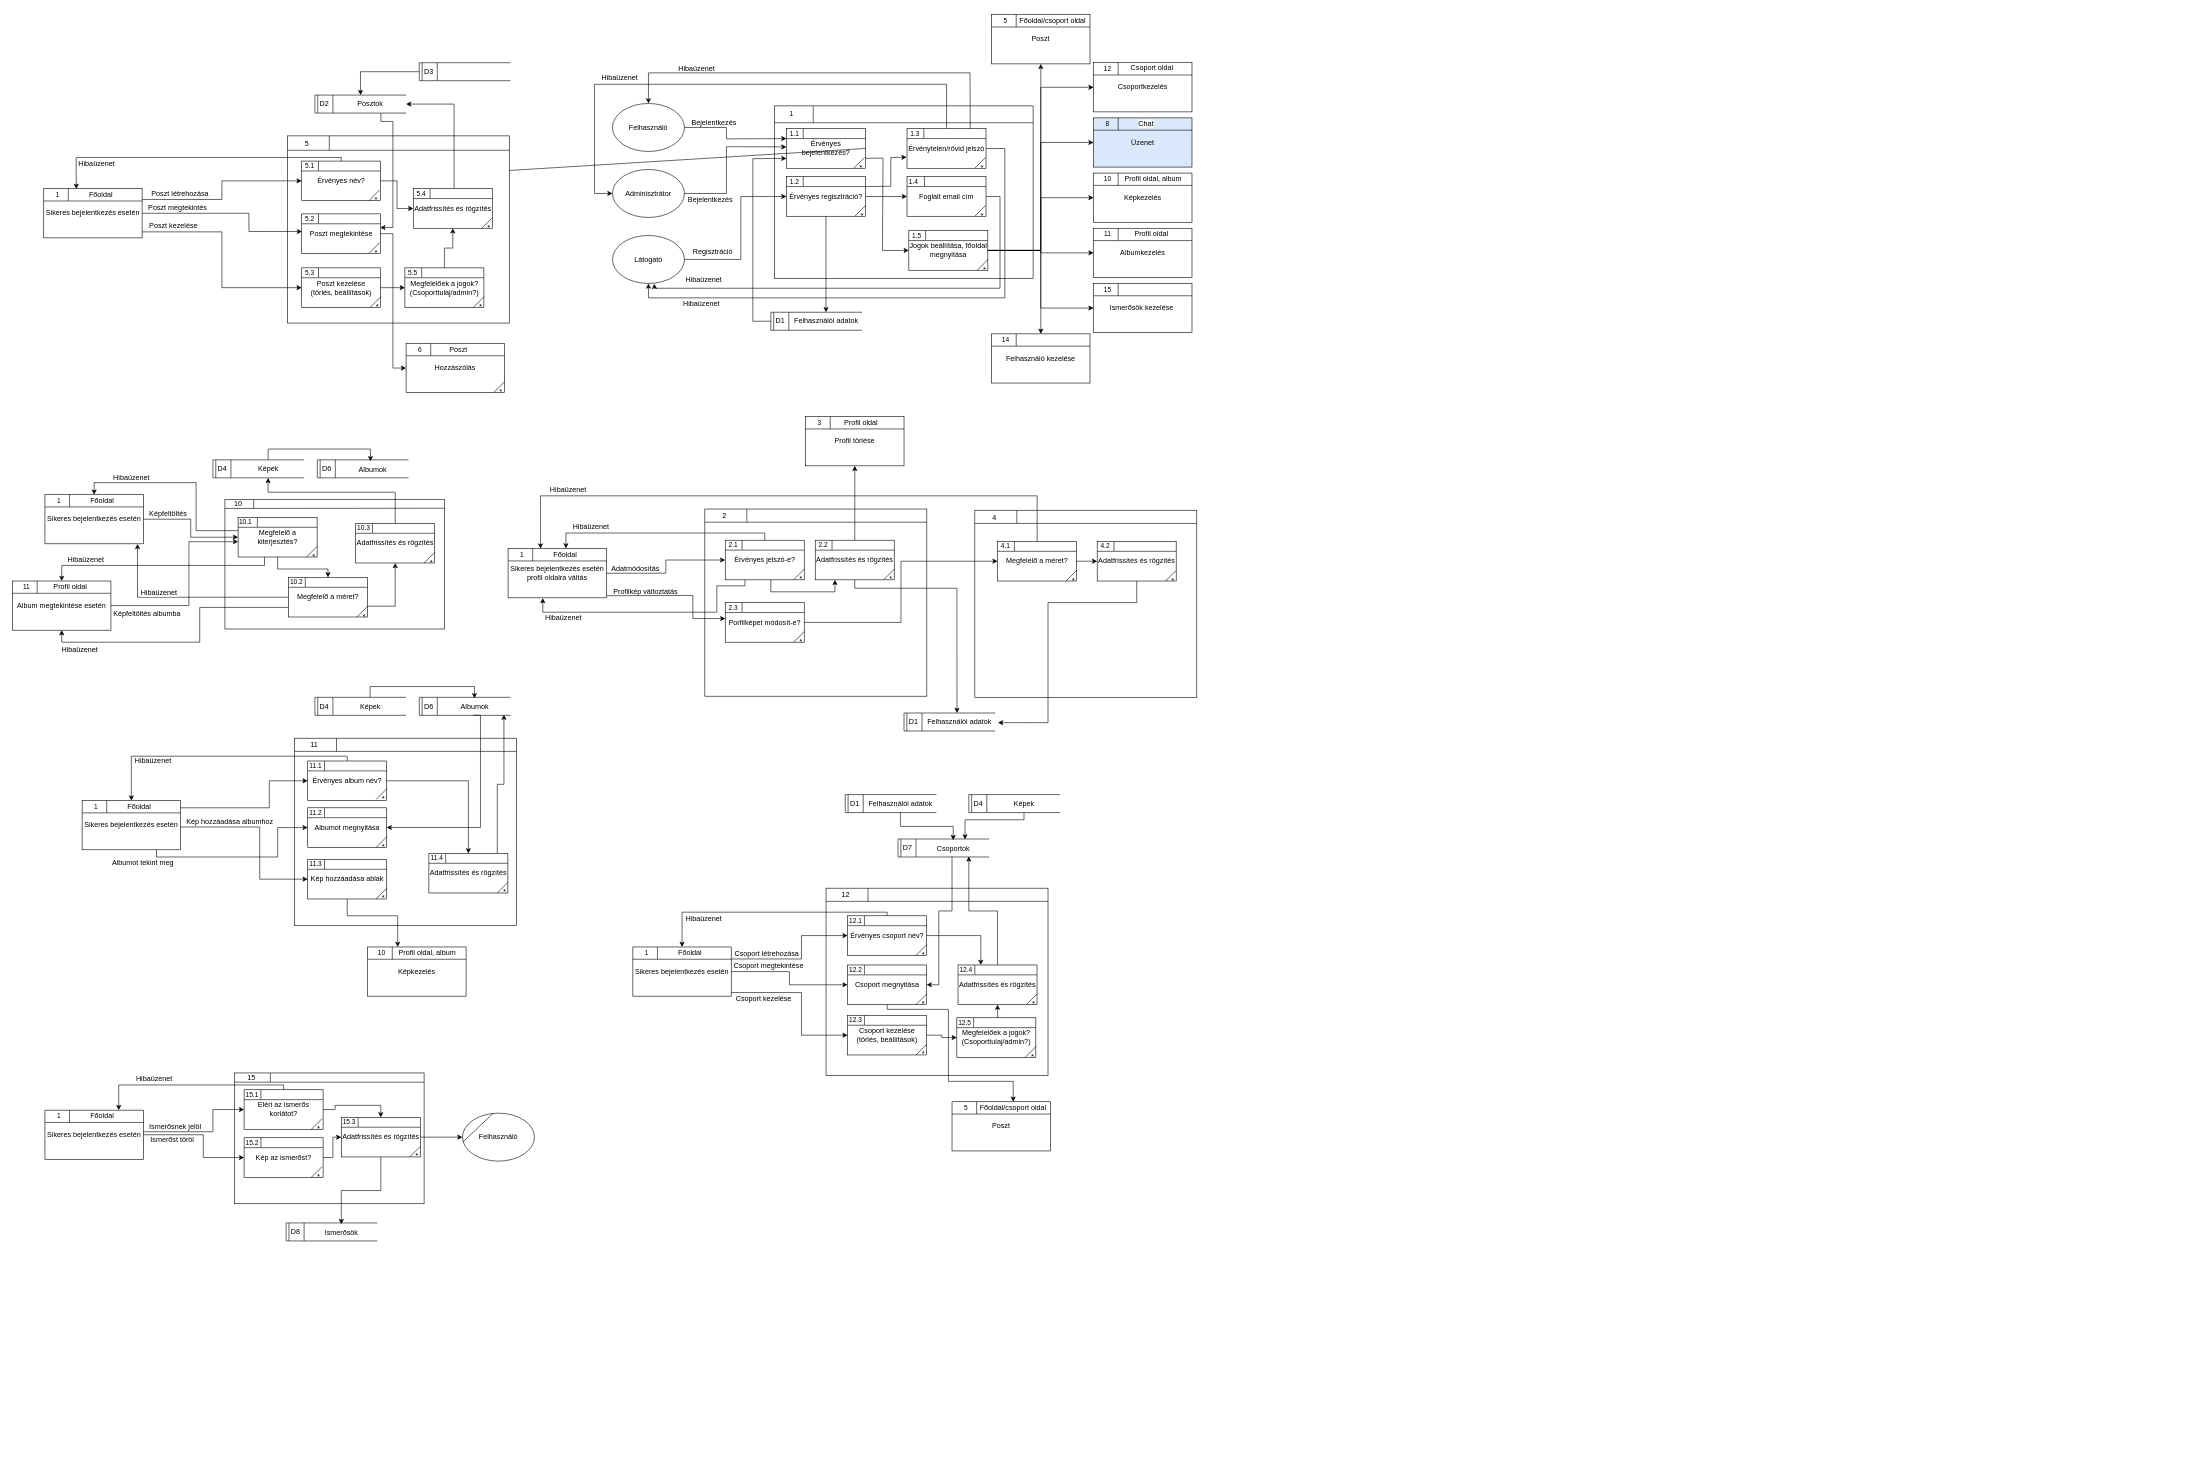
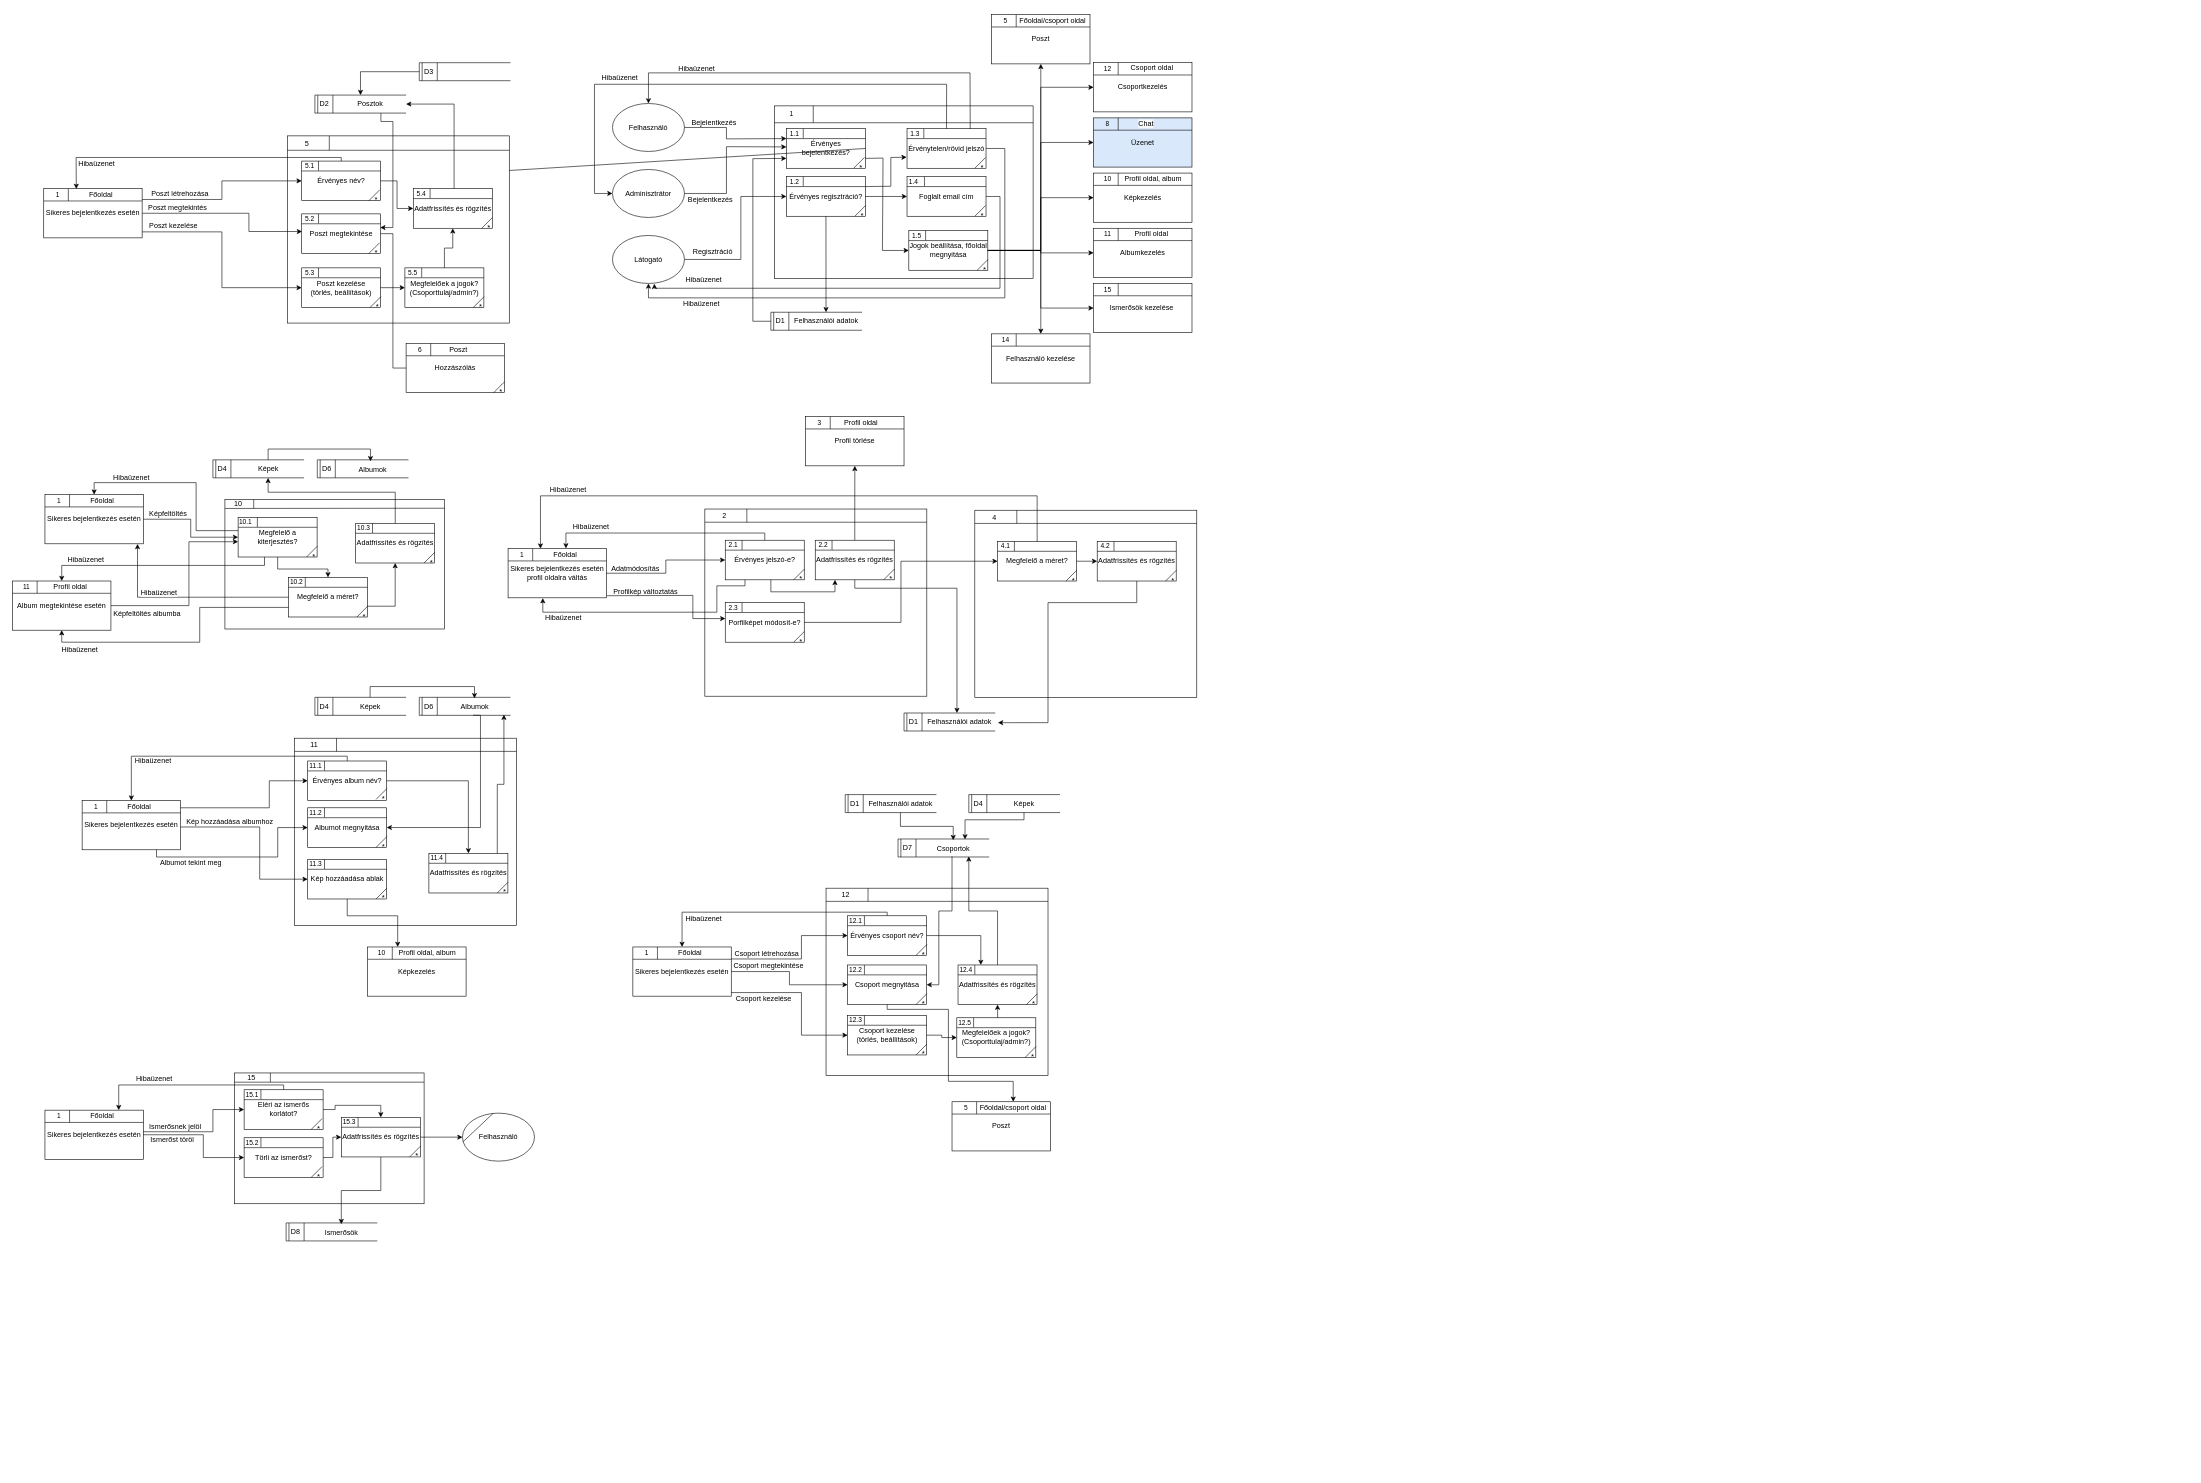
edge "Poszt megtekintése" -> "Hozzászólás": arrowhead classic -> none
node "Albumot tekint meg": moved (143, 863) -> (191, 863)
node "Kép az ismerőst?": label "Kép az ismerőst?" -> "Törli az ismerőst?"
